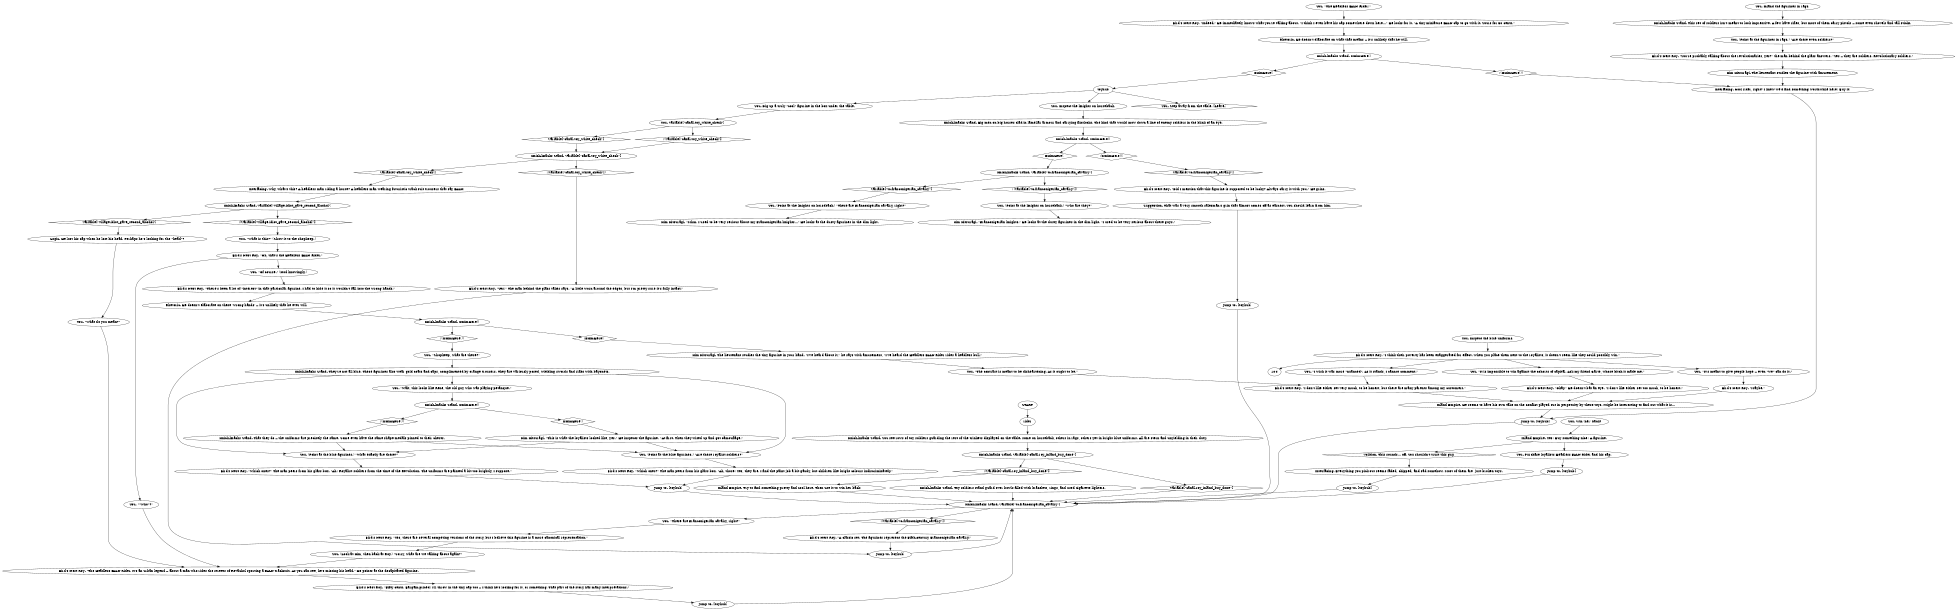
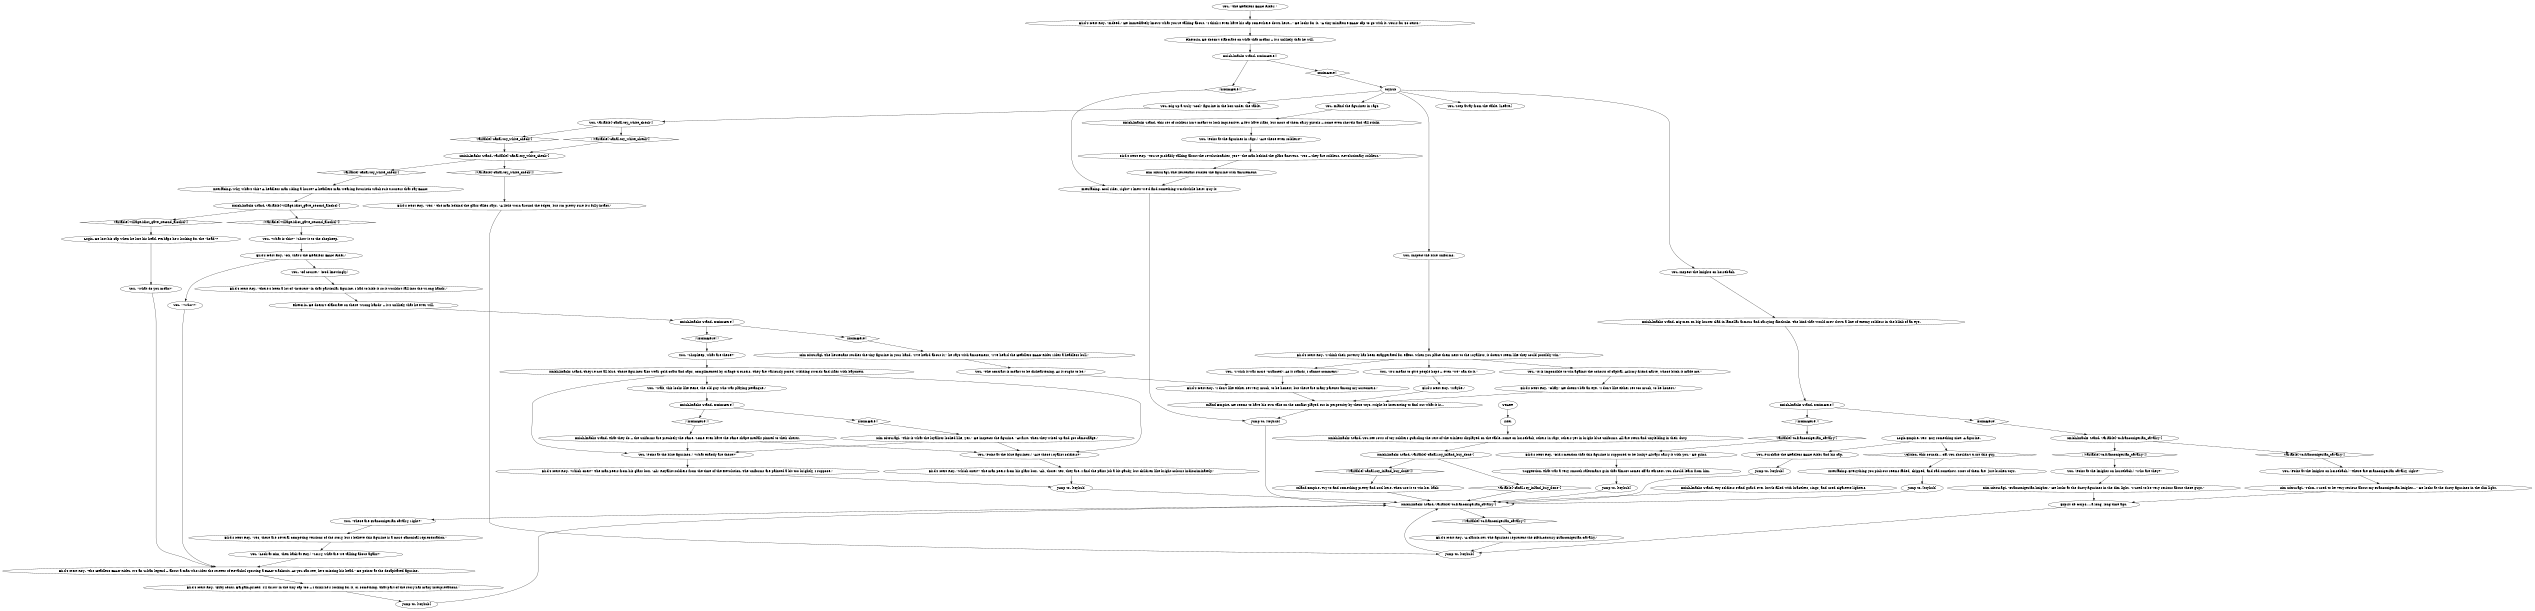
edge "toyhub" -> "You: Inland the figurines in rags.": added
node "You: Step away from the table. [Leave.]": shape diamond -> ellipse
edge "toyhub" -> "You: Inspect the blue uniforms.": added
node "104": removed
node "You: Win 'her' back?": removed
node "Inland Empire: Yes! Buy something nice! A figurine.": label "Inland Empire: Yes! Buy something nice! A figurine." -> "Logic Empire: Yes! Buy something nice! A figurine."
node "You: Purchase loyalists Headless FALN Rider and his cap.": label "You: Purchase loyalists Headless FALN Rider and his cap." -> "You: Purchase the Headless FALN Rider and his cap."
node "Esprit de Corps: ...a long, long time ago.": added
